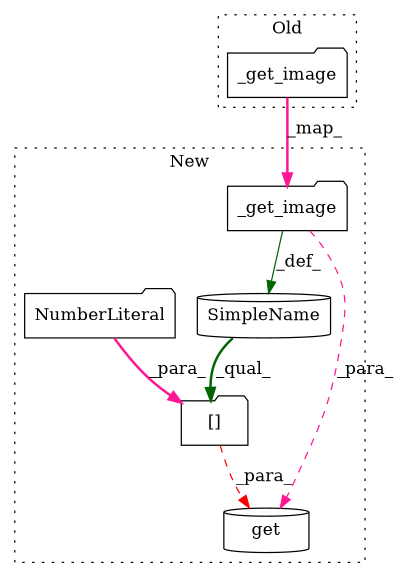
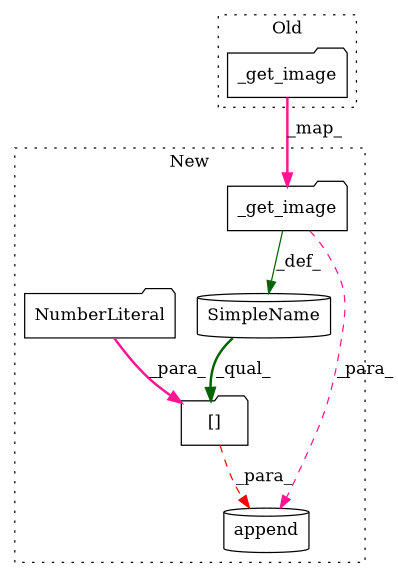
node "get": label "get" -> "append"
